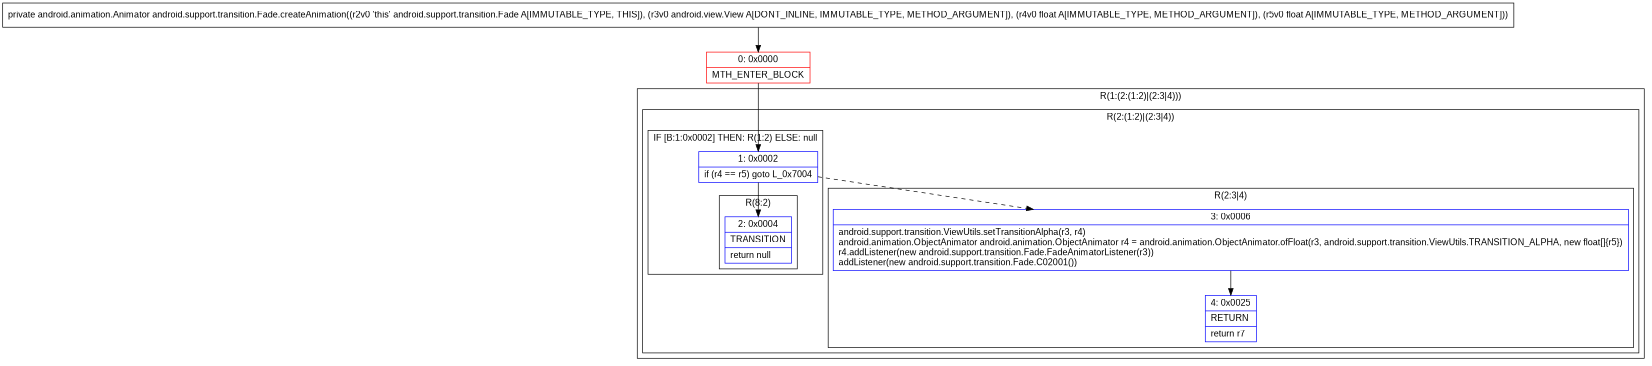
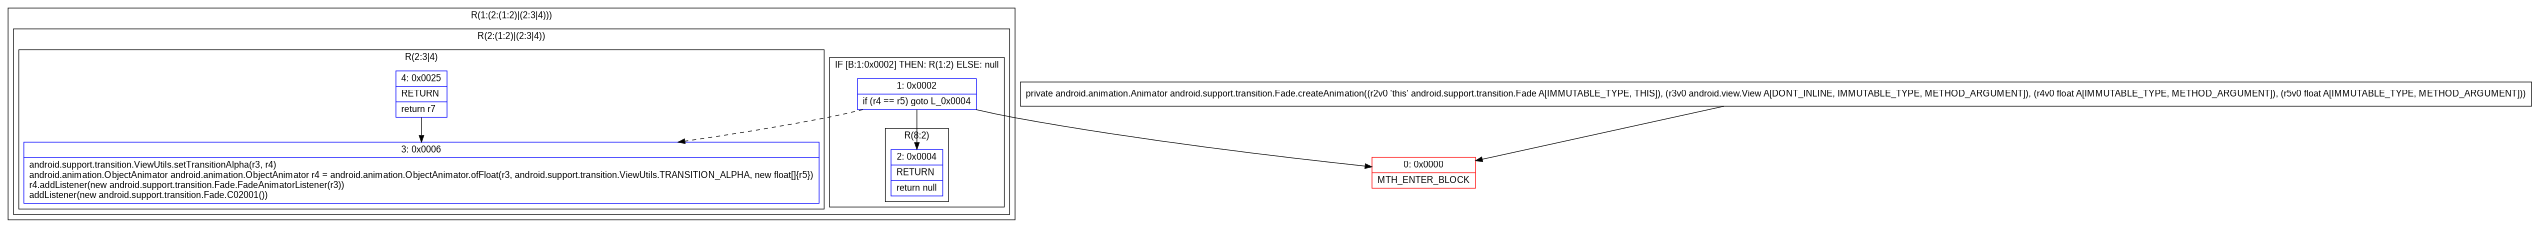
edge "0: 0x0000" -> "1: 0x0002": reversed
node "1: 0x0002": text "if (r4 == r5) goto L_0x7004" -> "if (r4 == r5) goto L_0x0004"
node "2: 0x0004": text "TRANSITION" -> "RETURN"
edge "3: 0x0006" -> "4: 0x0025": reversed
